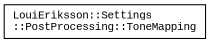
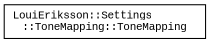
node "LouiEriksson::Settings ::PostProcessing::ToneMapping": label "LouiEriksson::Settings ::PostProcessing::ToneMapping" -> "LouiEriksson::Settings ::ToneMapping::ToneMapping"
